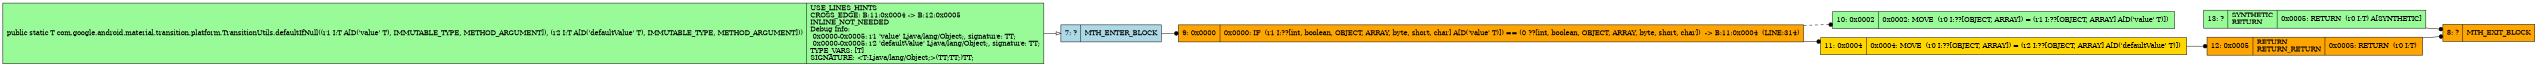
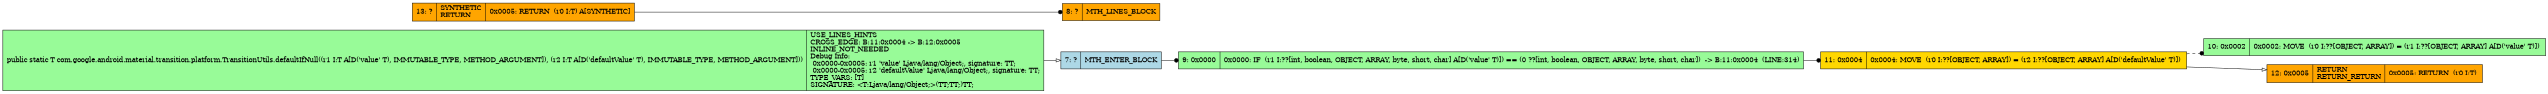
node "13: ?": fillcolor palegreen -> orange
edge "9: 0x0000" -> "10: 0x0002": now "11: 0x0004" -> "10: 0x0002"
node "9: 0x0000": fillcolor orange -> palegreen
node "8: ?": text "MTH_EXIT_BLOCK" -> "MTH_LINES_BLOCK"
edge "12: 0x0005" -> "8: ?": removed
edge "11: 0x0004" -> "12: 0x0005": arrowhead dot -> onormal
